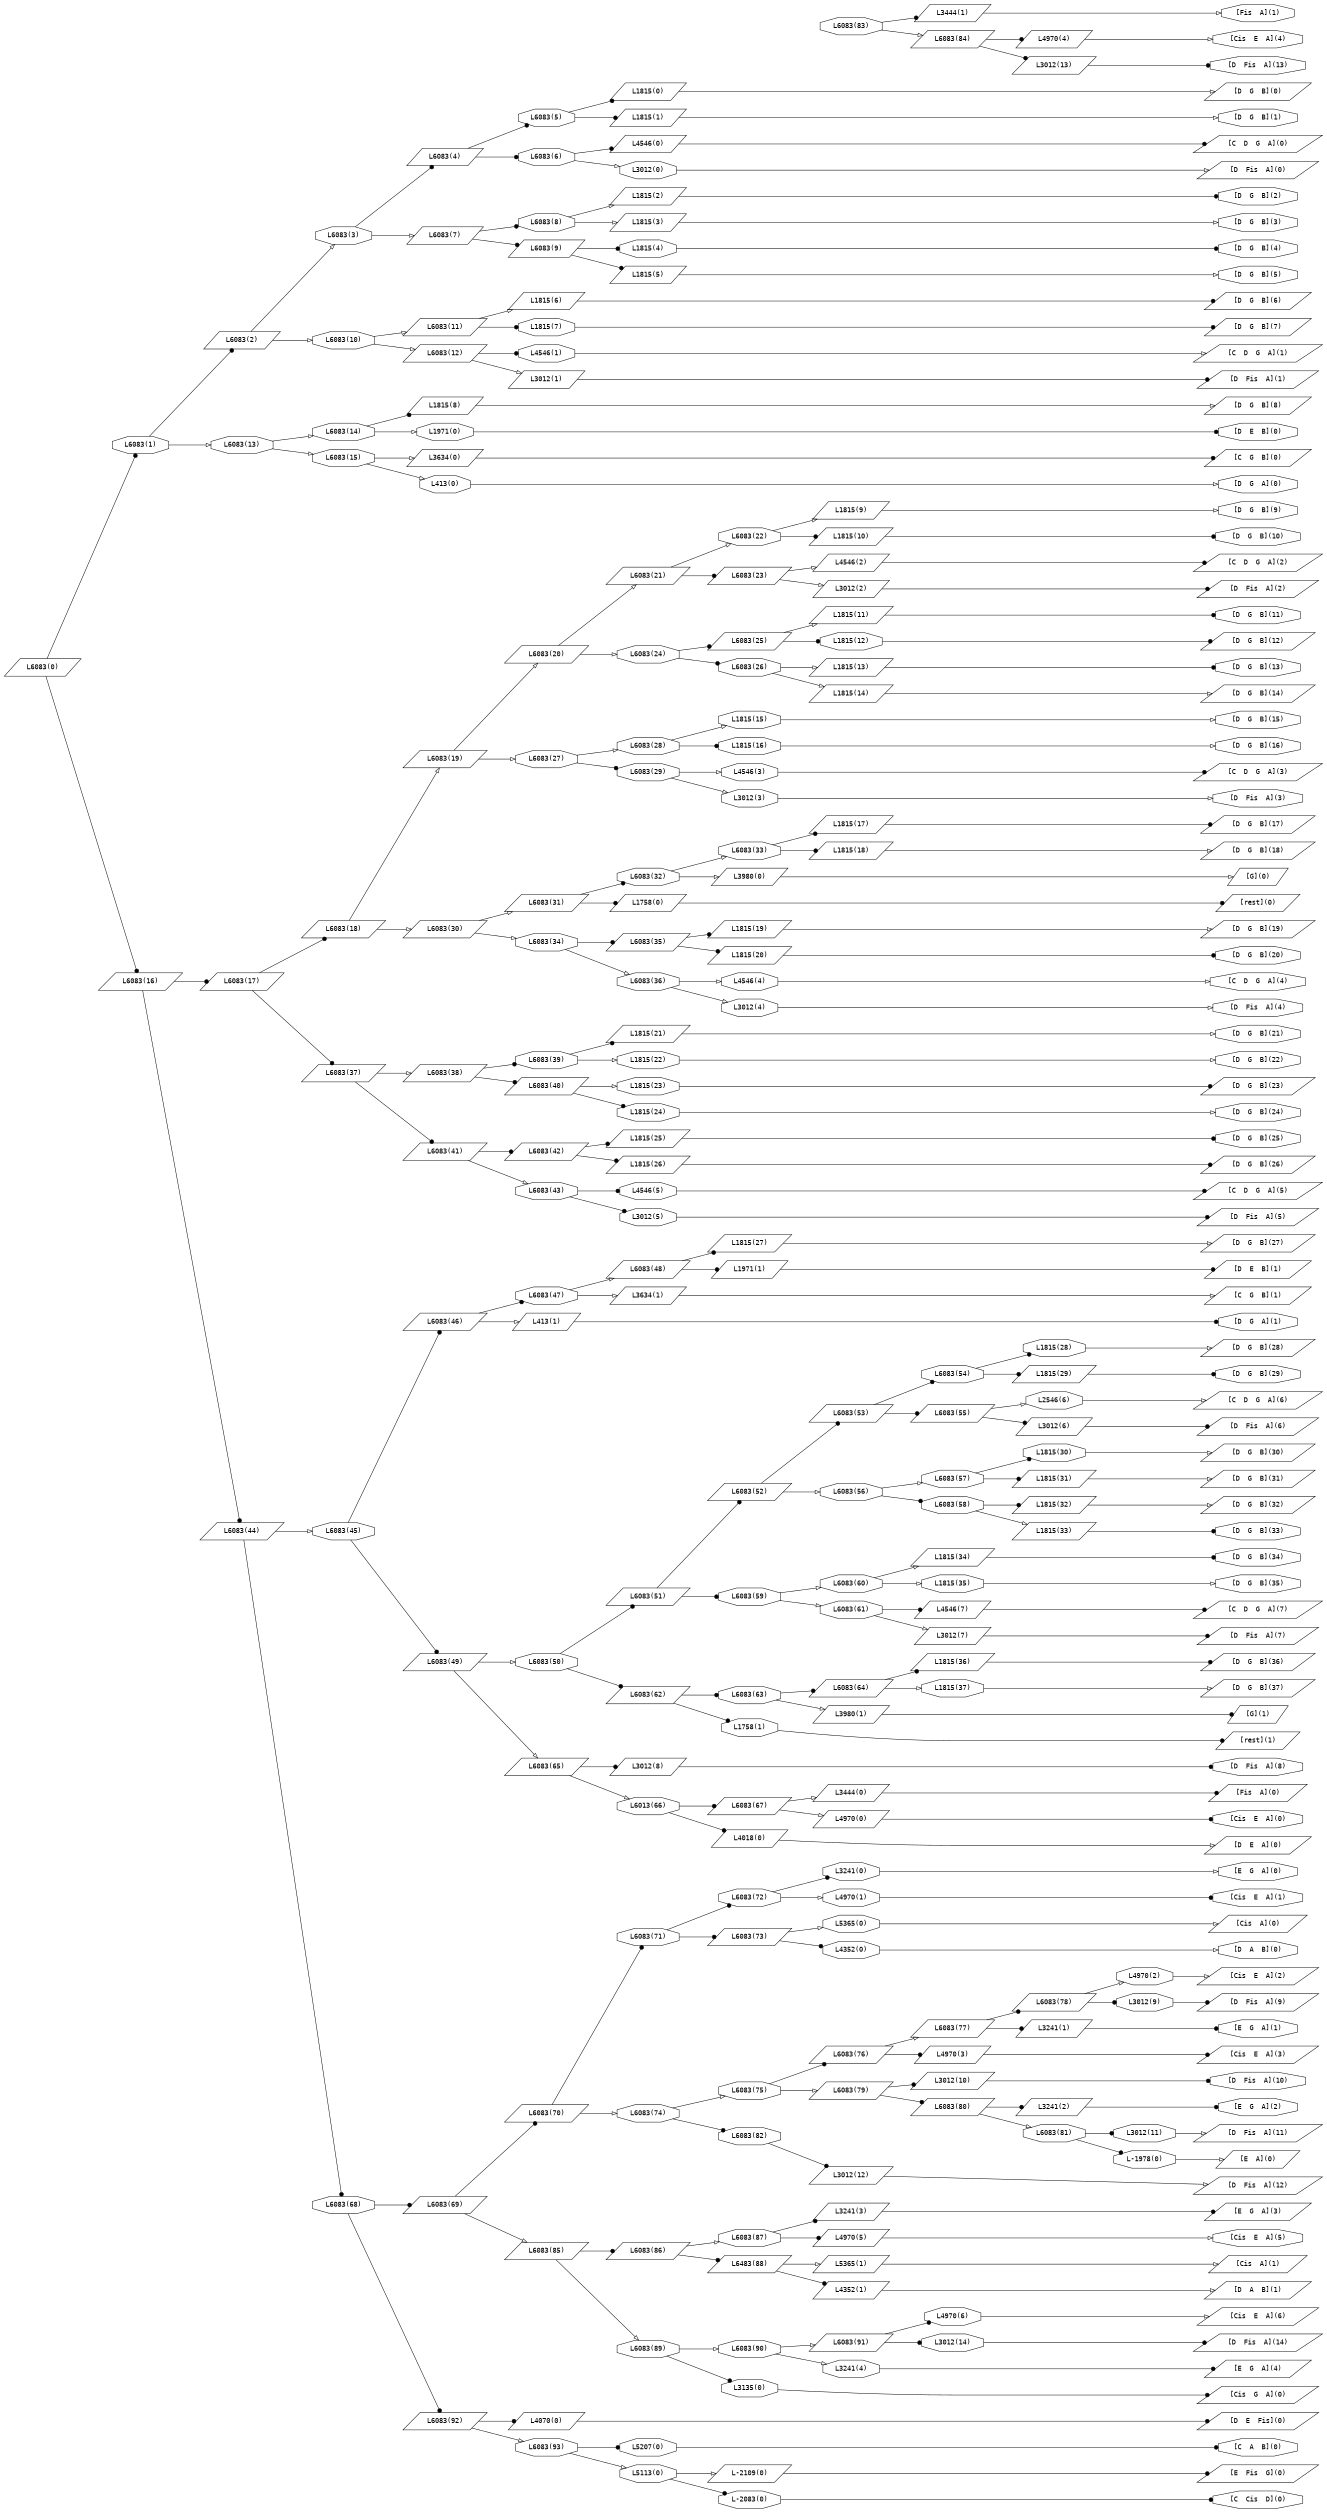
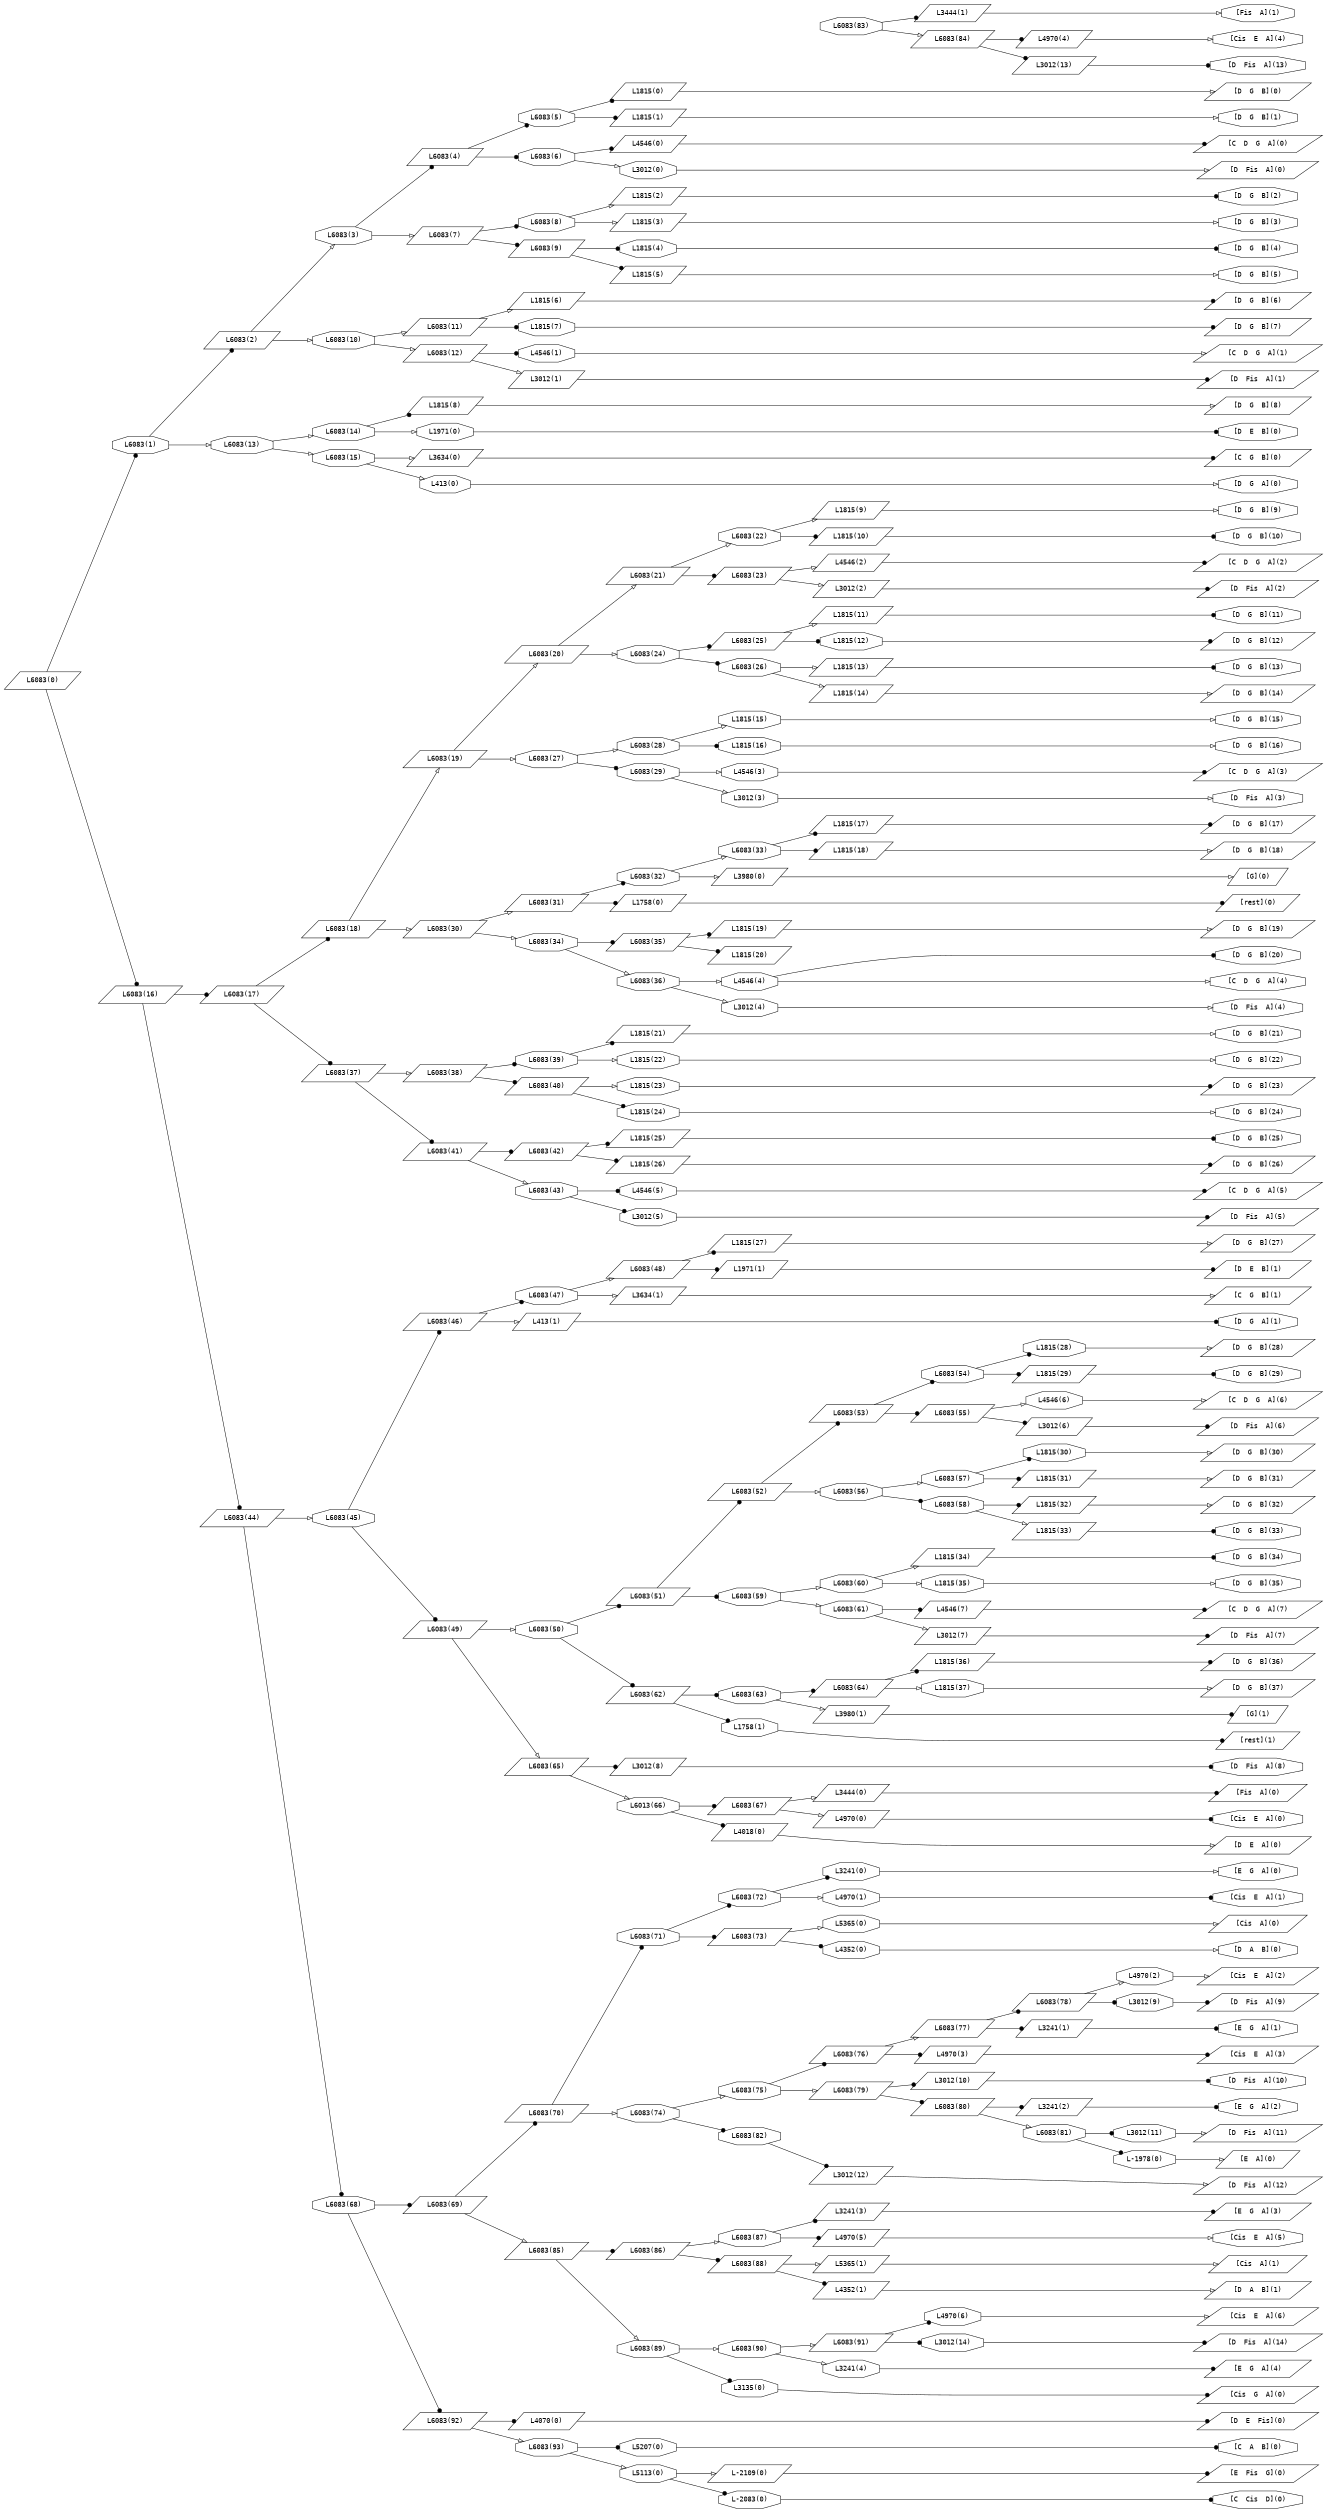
edge "L1815(20)" -> "[D  G  B](20)": now "L4546(4)" -> "[D  G  B](20)"
node "L2546(6)": label "L2546(6)" -> "L4546(6)"
node "L6483(88)": label "L6483(88)" -> "L6083(88)"
